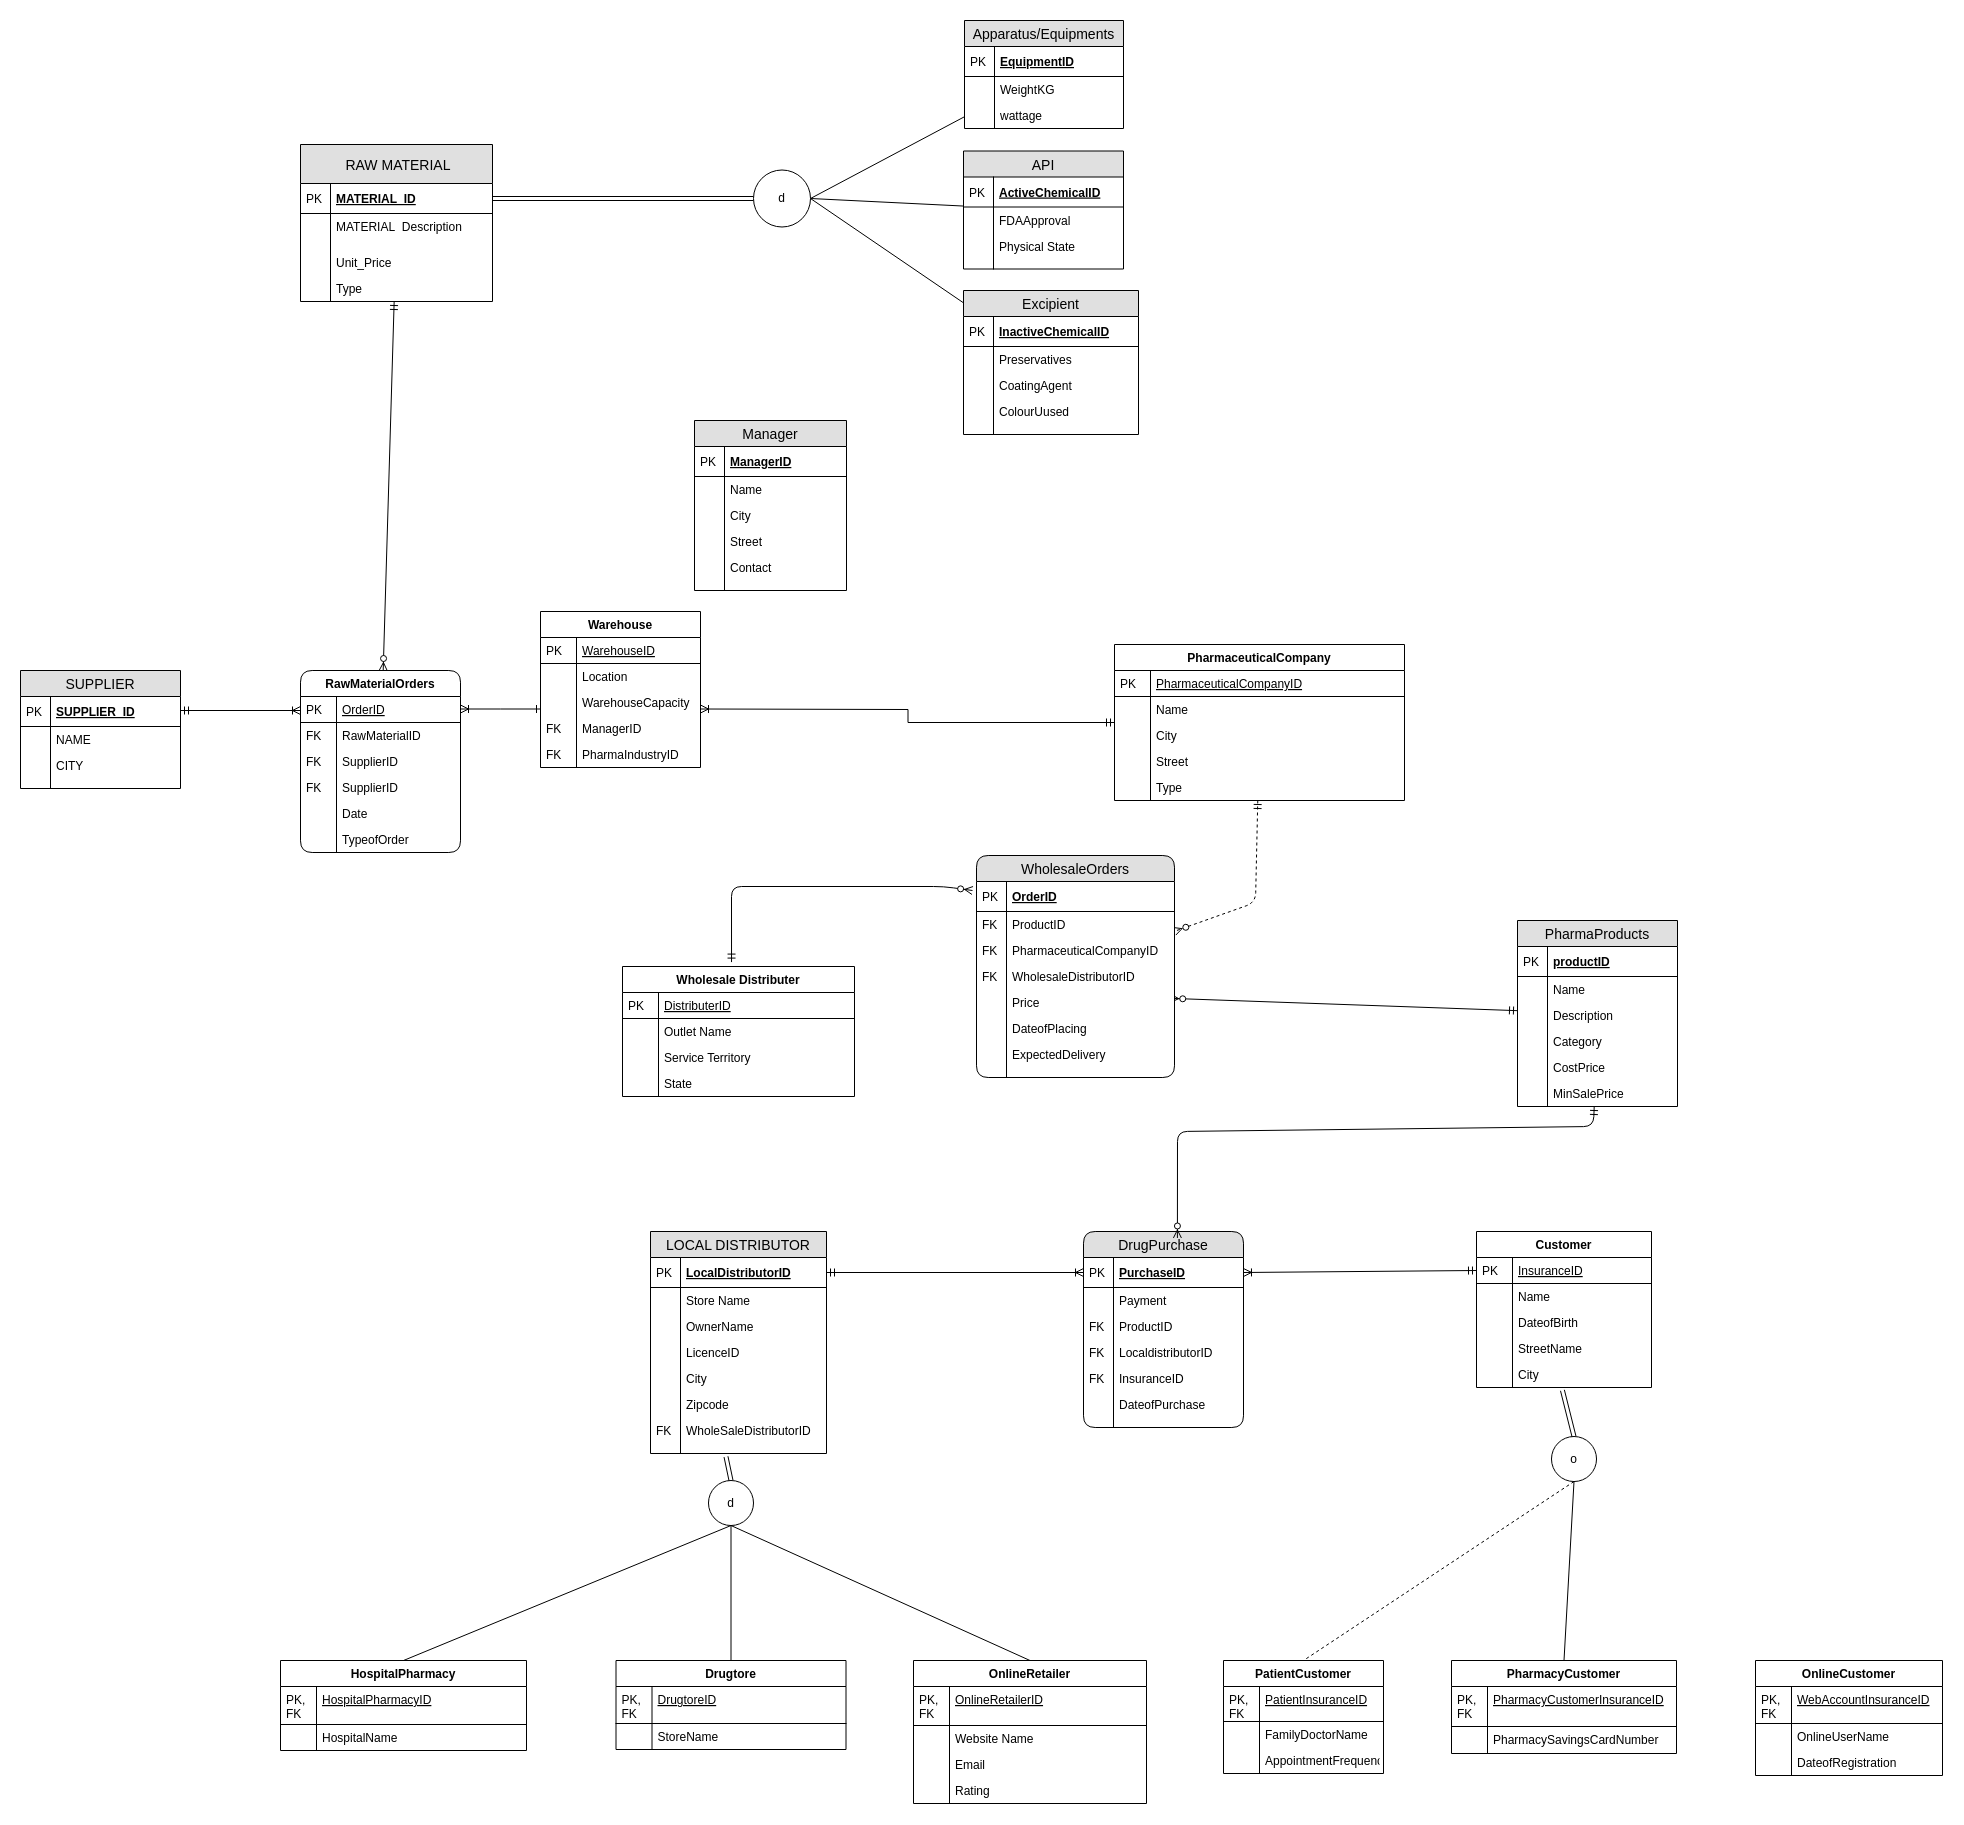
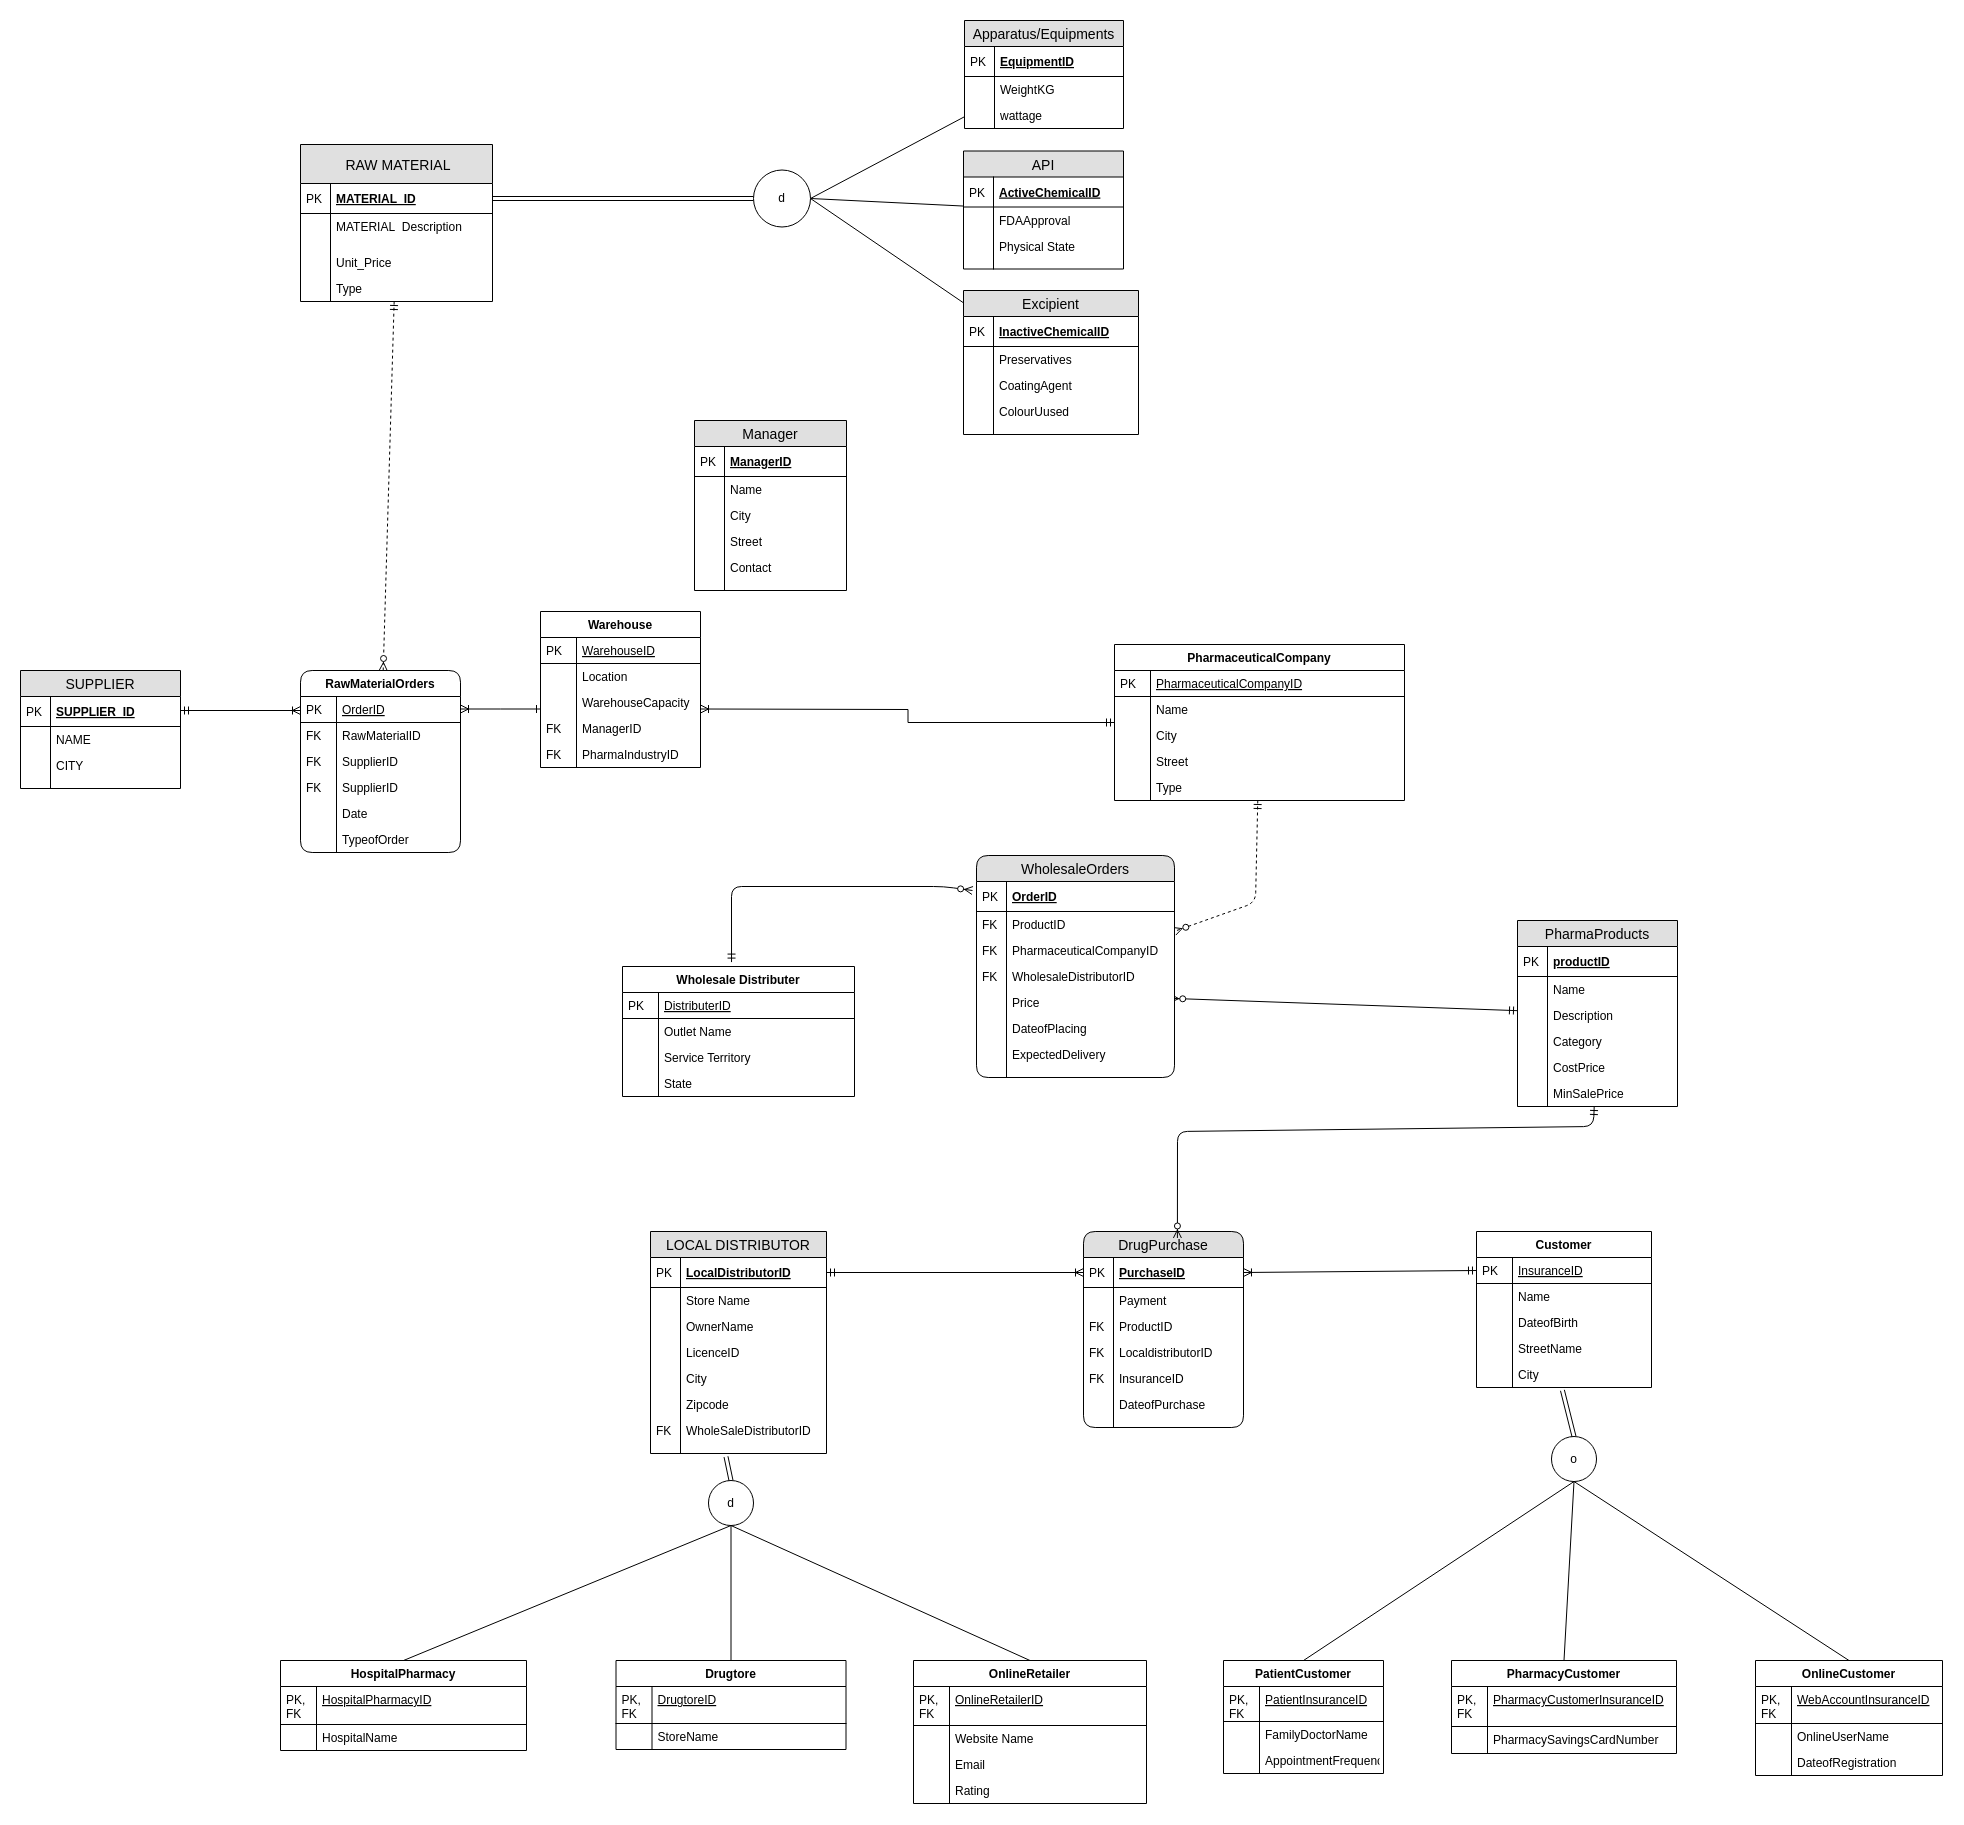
edge "RAW MATERIAL" -- "RawMaterialOrders": style solid -> dashed
edge "o" -- "PatientCustomer": style dashed -> solid
edge "o" -- "OnlineCustomer": added
